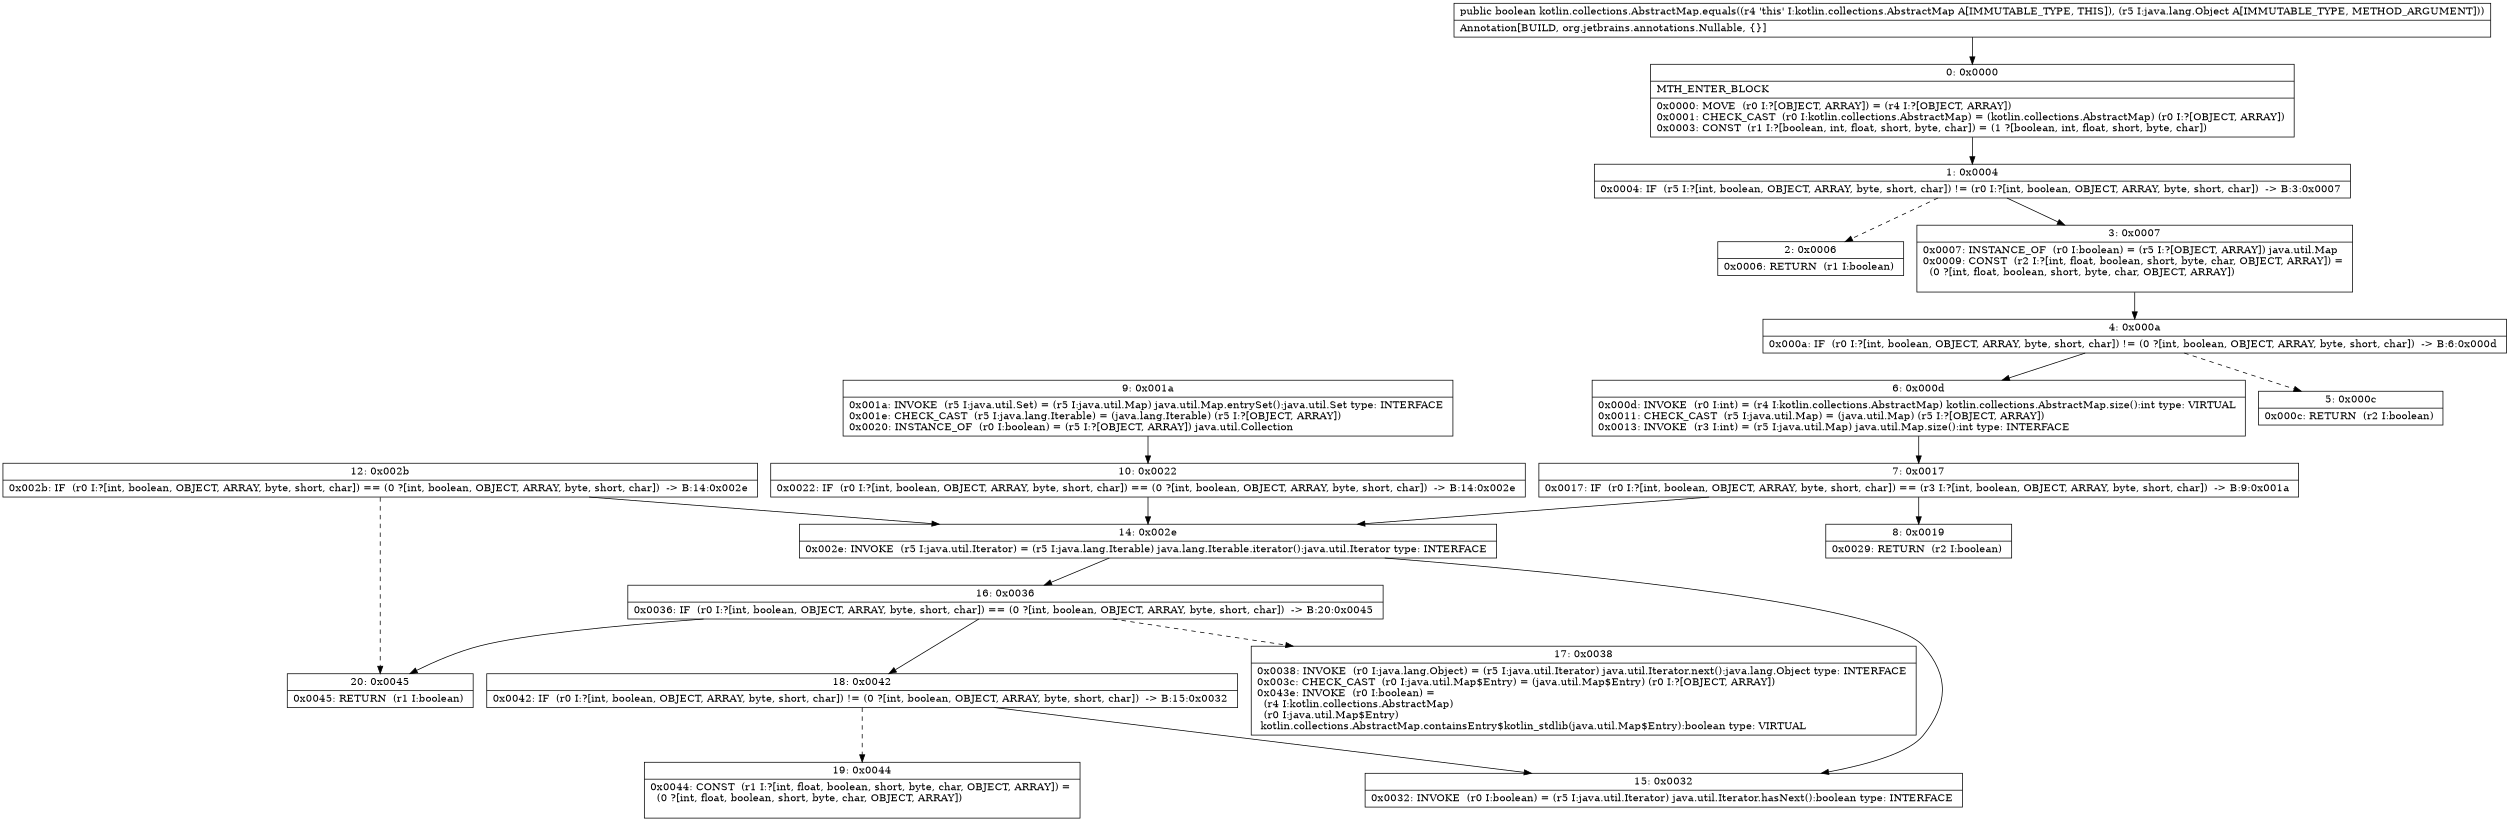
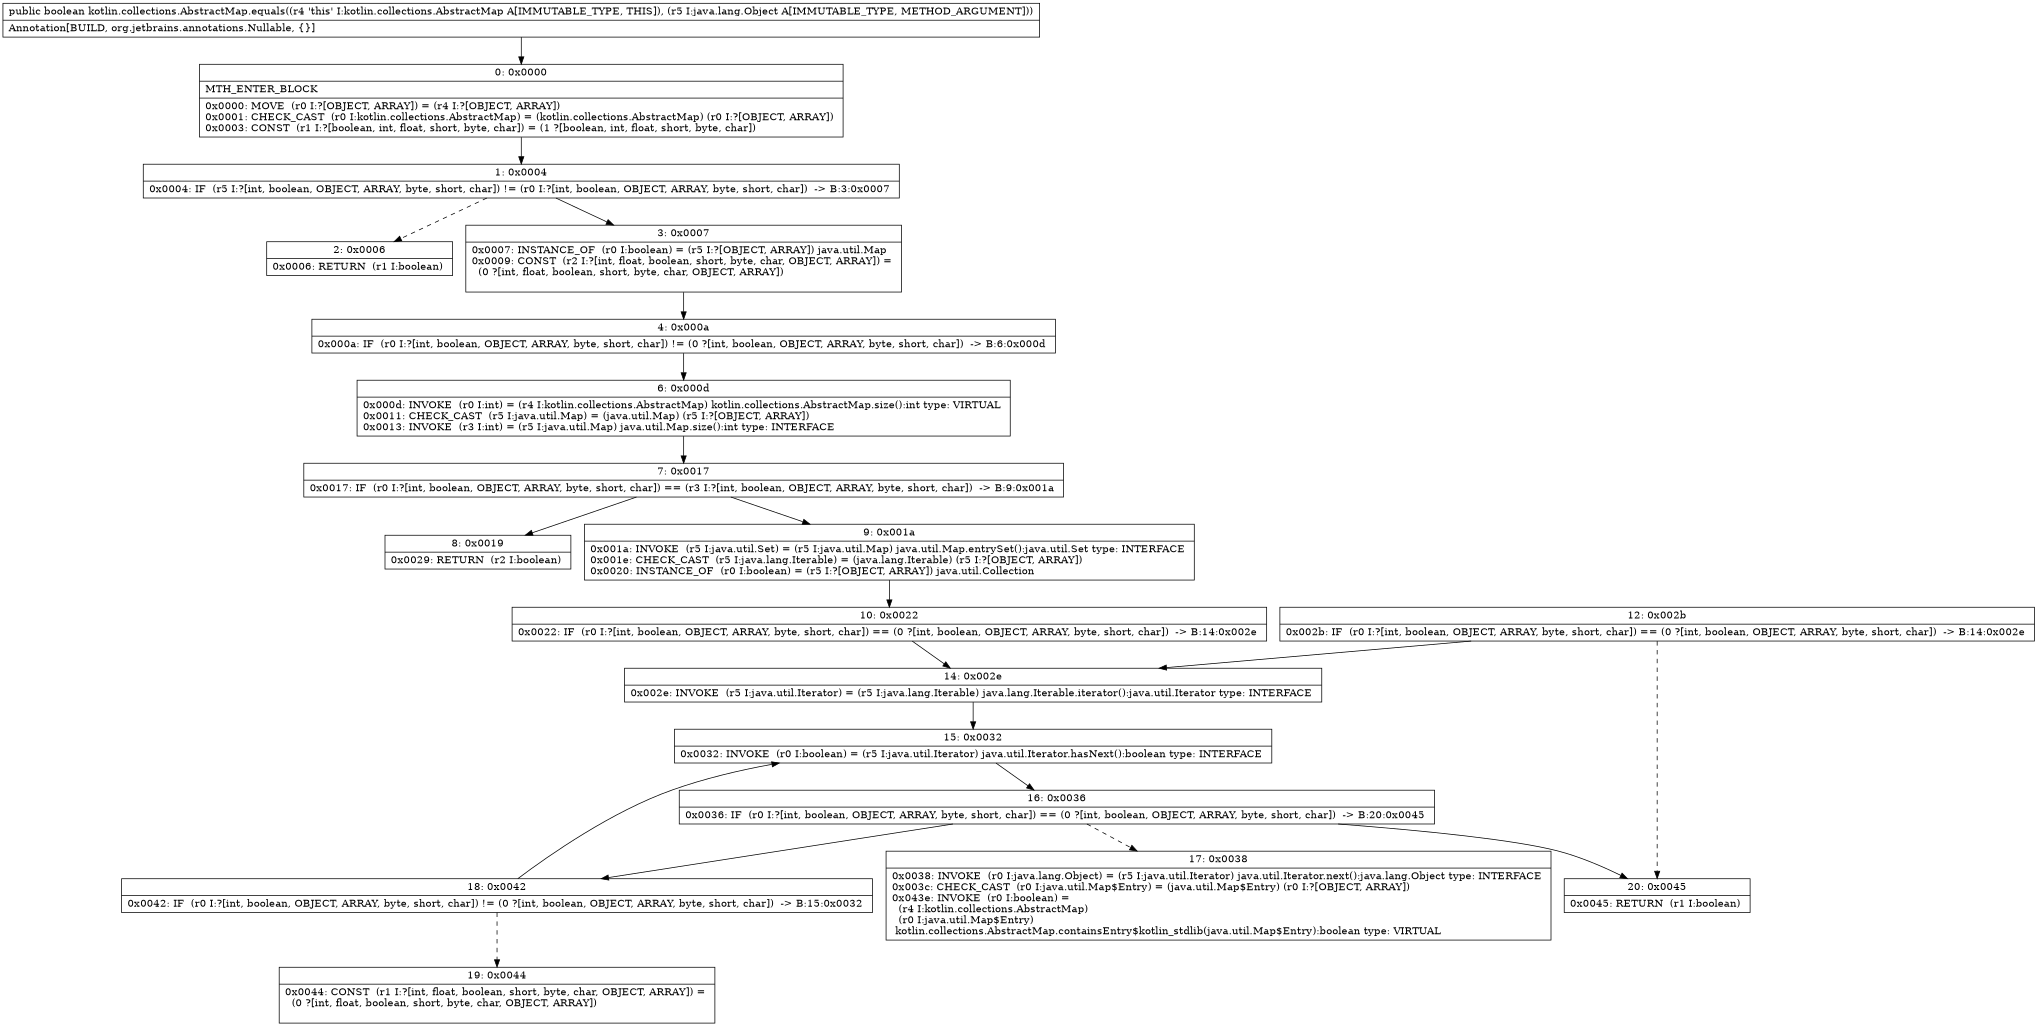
node "5: 0x000c": removed
edge "7: 0x0017" -> "14: 0x002e": now "7: 0x0017" -> "9: 0x001a"
edge "14: 0x002e" -> "16: 0x0036": now "15: 0x0032" -> "16: 0x0036"
